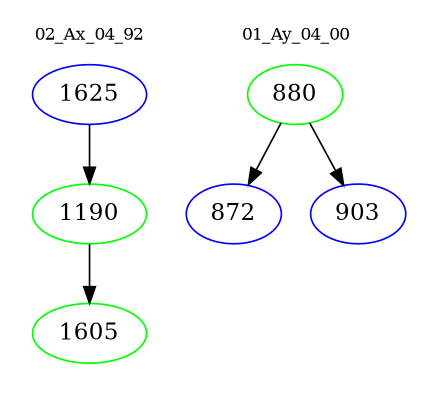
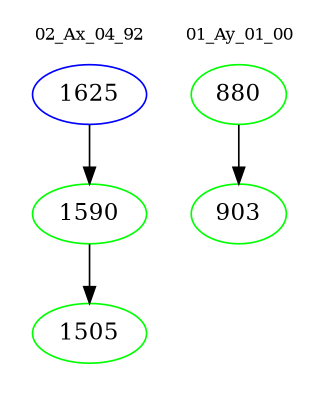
cluster "01_Ay_04_00": label "01_Ay_04_00" -> "01_Ay_01_00"
node "1190": label "1190" -> "1590"
node "872": removed
node "903": color blue -> green
node "1605": label "1605" -> "1505"
